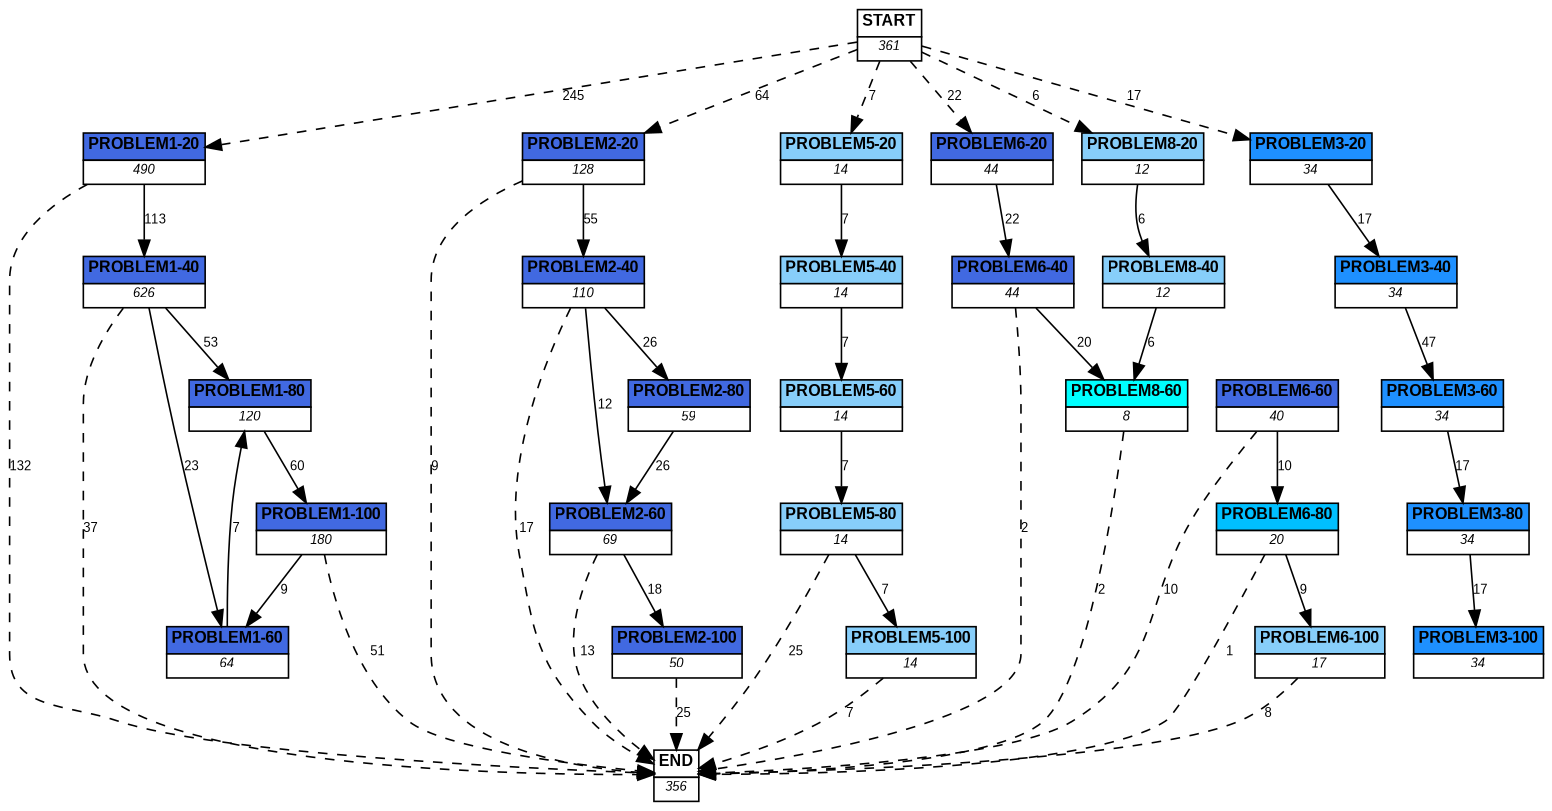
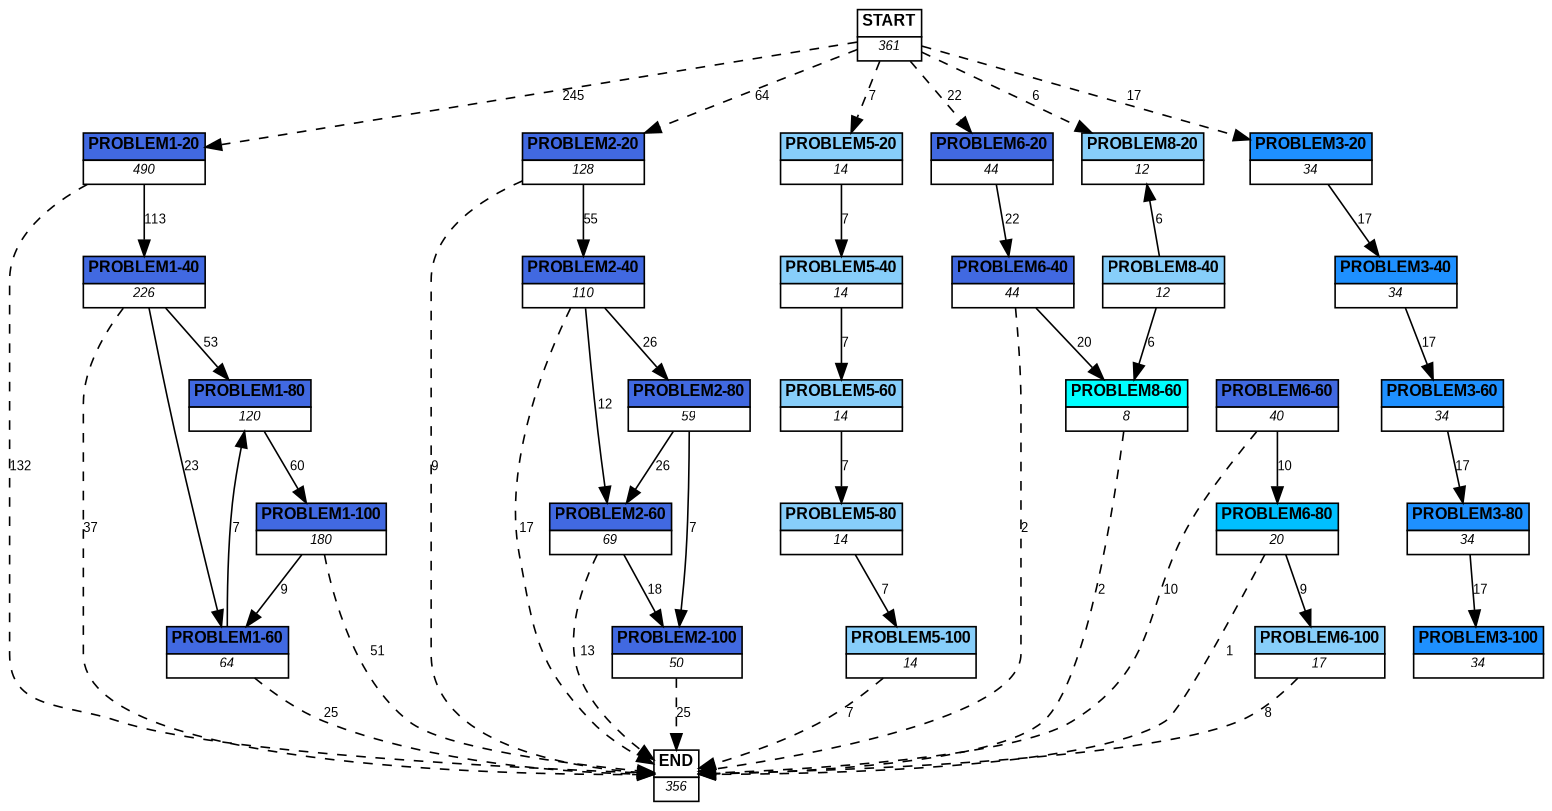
edge "PROBLEM8-20" -> "PROBLEM8-40": reversed
node "PROBLEM1-40": text "626" -> "226"
edge "PROBLEM3-40" -> "PROBLEM3-60": label "47" -> "17"
edge "PROBLEM2-80" -> "PROBLEM2-100": added, label "7"
edge "PROBLEM5-80" -> "END": now "PROBLEM1-60" -> "END"
